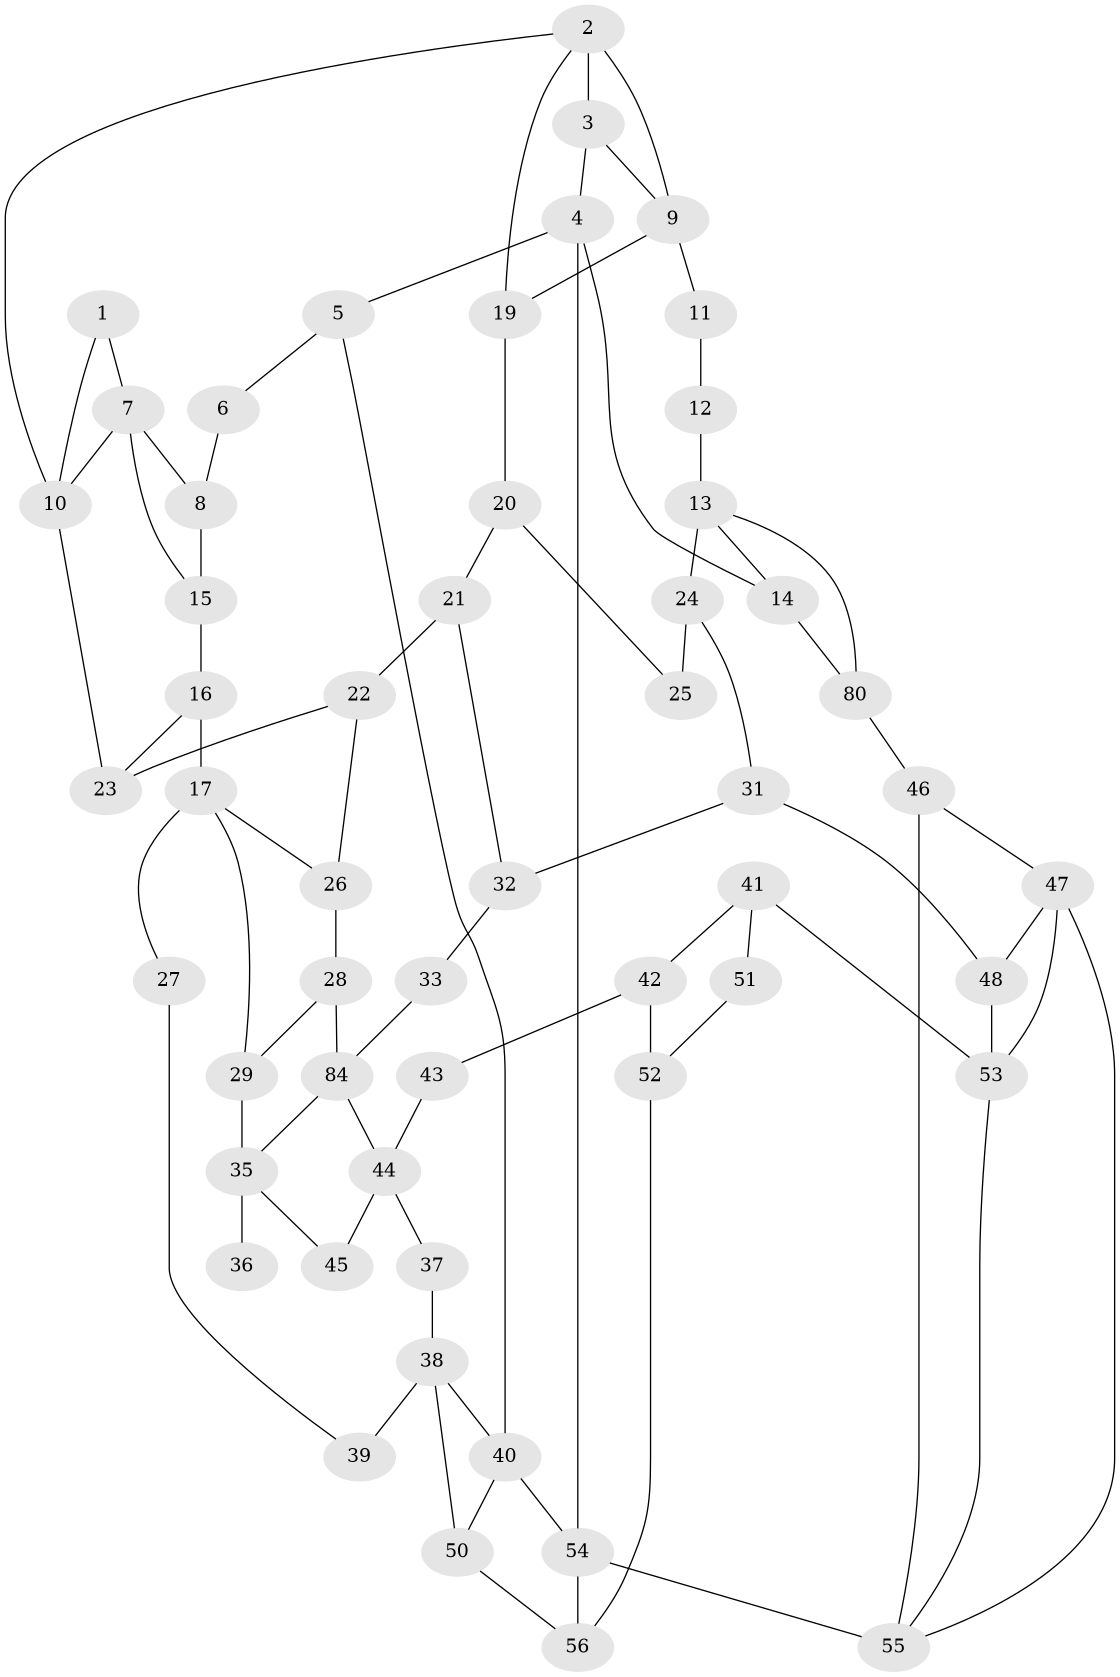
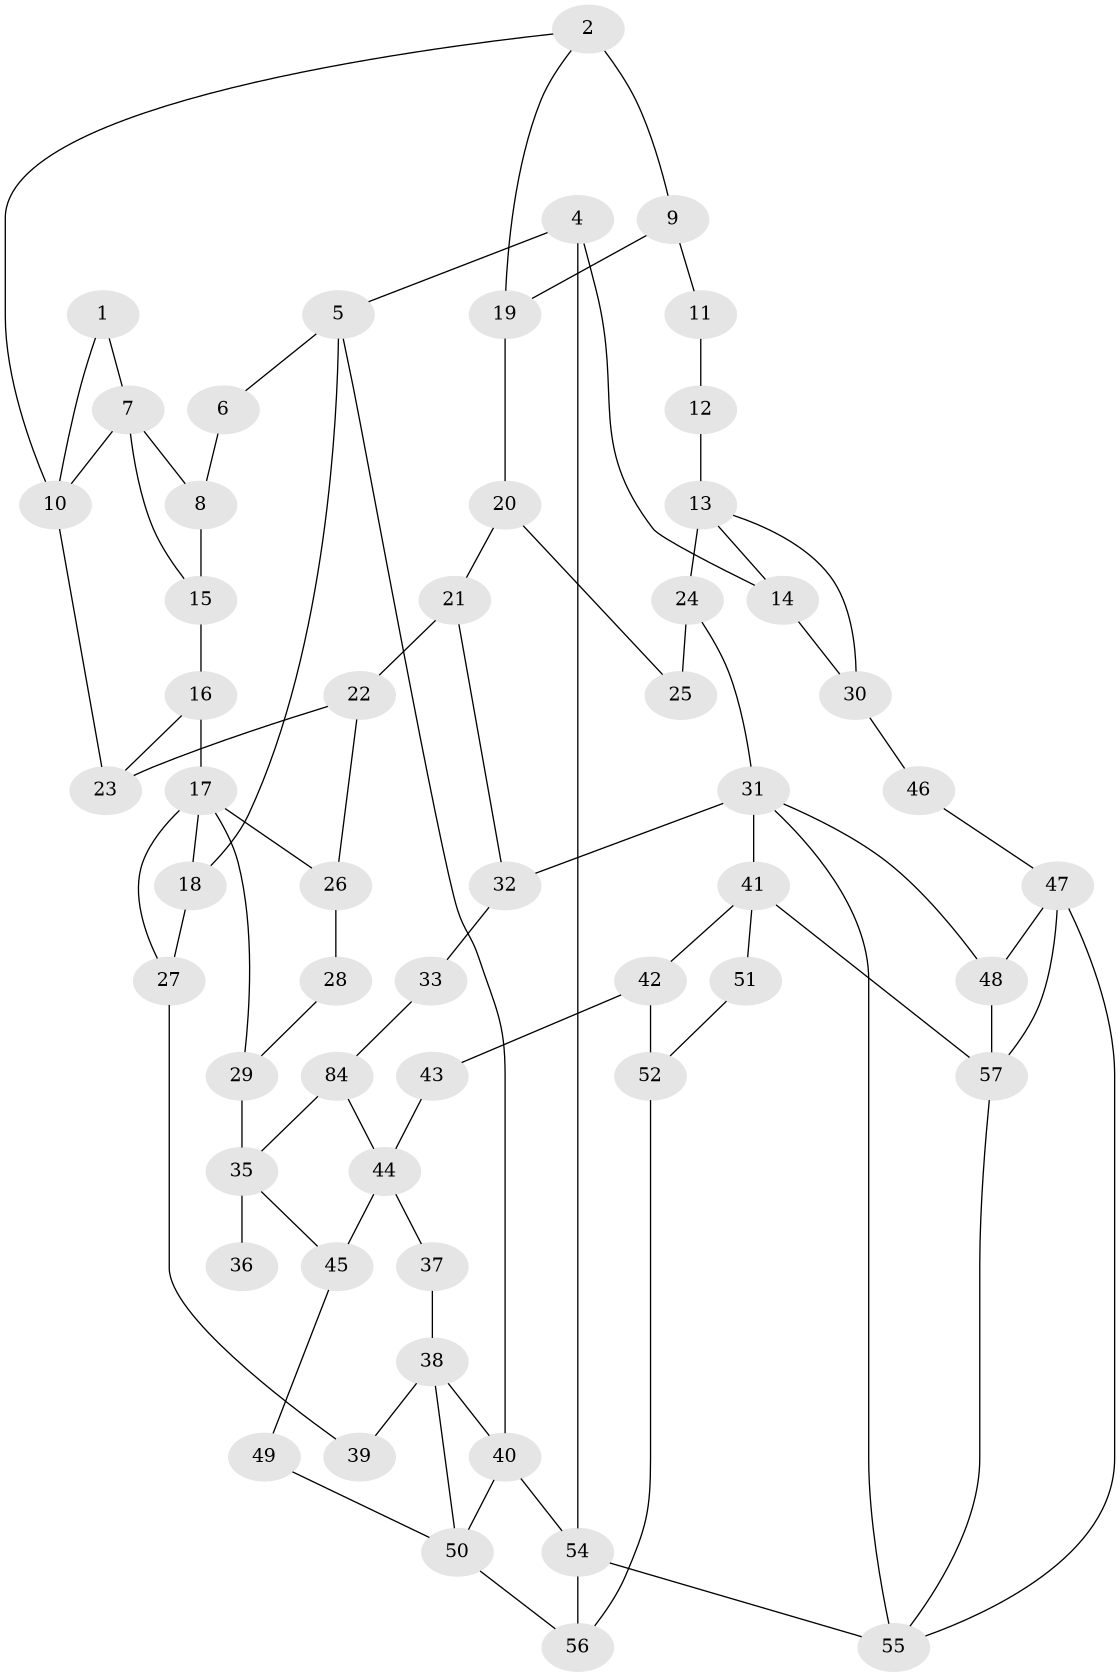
node "3": removed
node "80": label "80" -> "30"
edge "31" -- "41": added
node "18": added
edge "28" -- "84": removed
node "53": label "53" -> "57"
edge "46" -- "55": now "31" -- "55"
node "49": added
